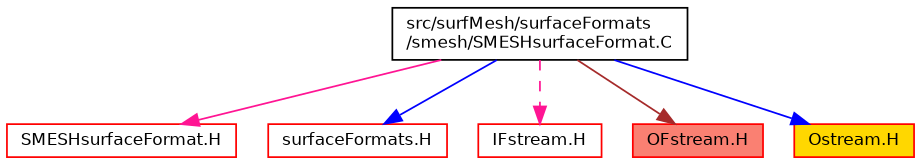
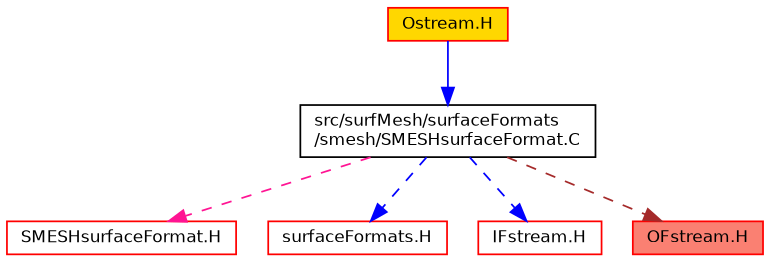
edge "src/surfMesh/surfaceFormats /smesh/SMESHsurfaceFormat.C" -> "IFstream.H": color deeppink -> blue
edge "src/surfMesh/surfaceFormats /smesh/SMESHsurfaceFormat.C" -> "surfaceFormats.H": style solid -> dashed
edge "src/surfMesh/surfaceFormats /smesh/SMESHsurfaceFormat.C" -> "OFstream.H": style solid -> dashed
edge "src/surfMesh/surfaceFormats /smesh/SMESHsurfaceFormat.C" -> "Ostream.H": reversed
edge "src/surfMesh/surfaceFormats /smesh/SMESHsurfaceFormat.C" -> "SMESHsurfaceFormat.H": style solid -> dashed
